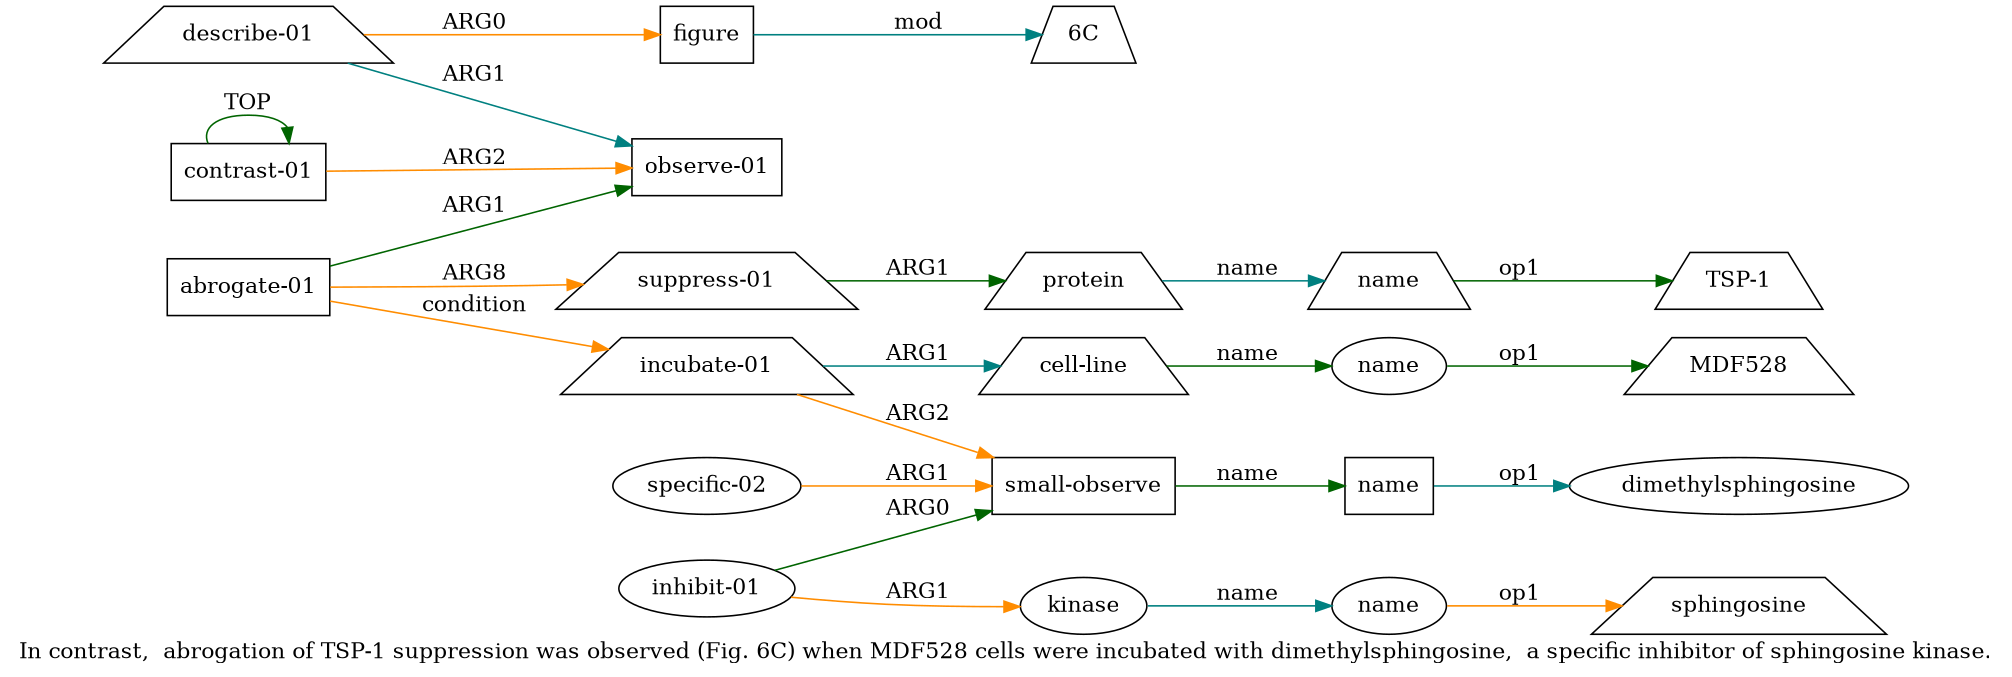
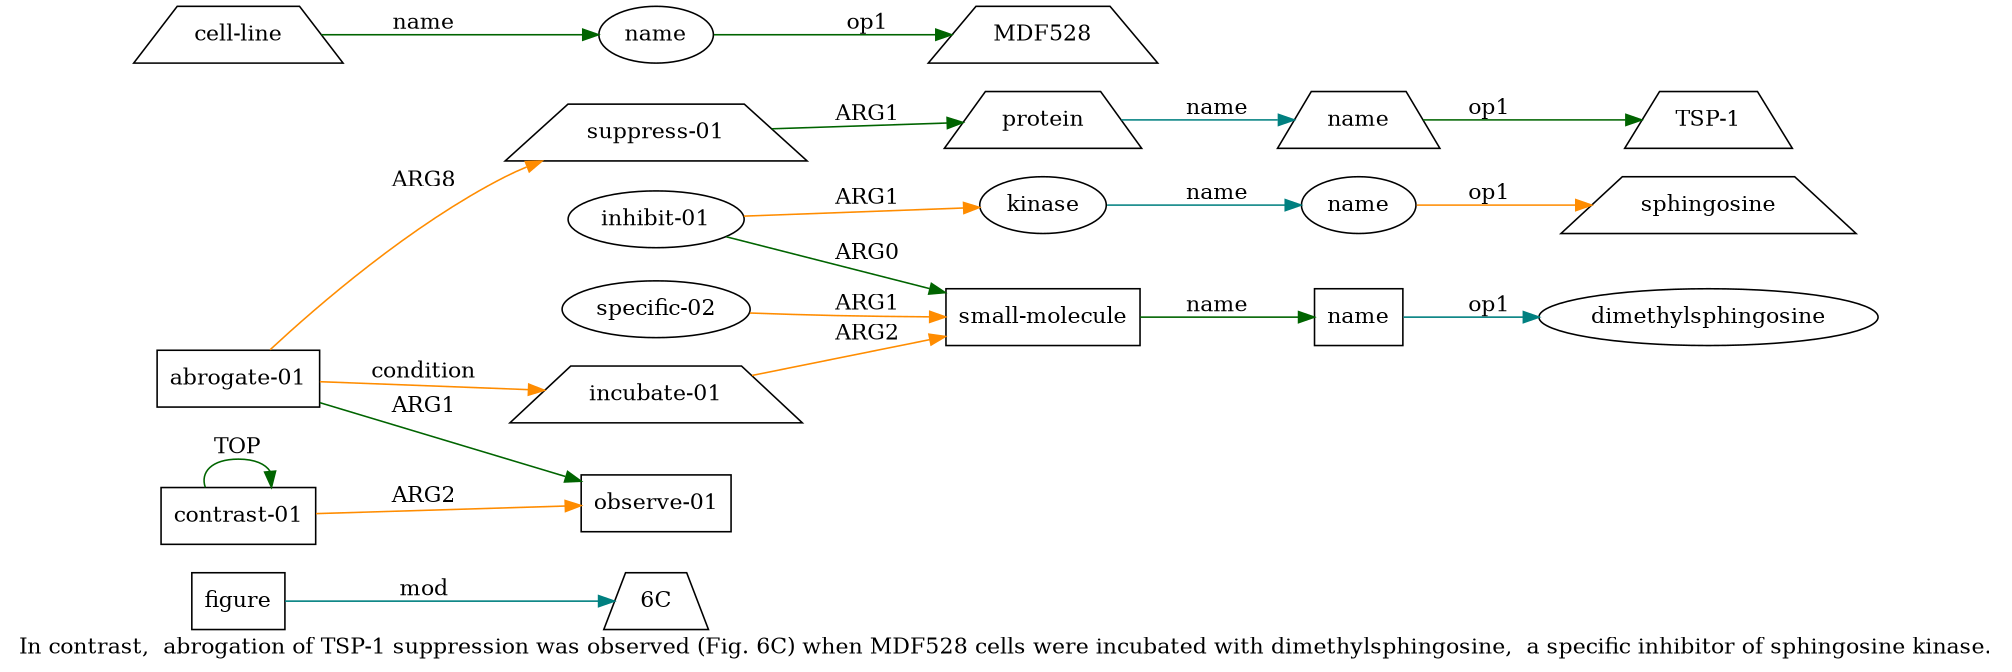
node "describe-01": removed
edge "incubate-01" -> "cell-line": removed, label "ARG1"
node "small-observe": label "small-observe" -> "small-molecule"
